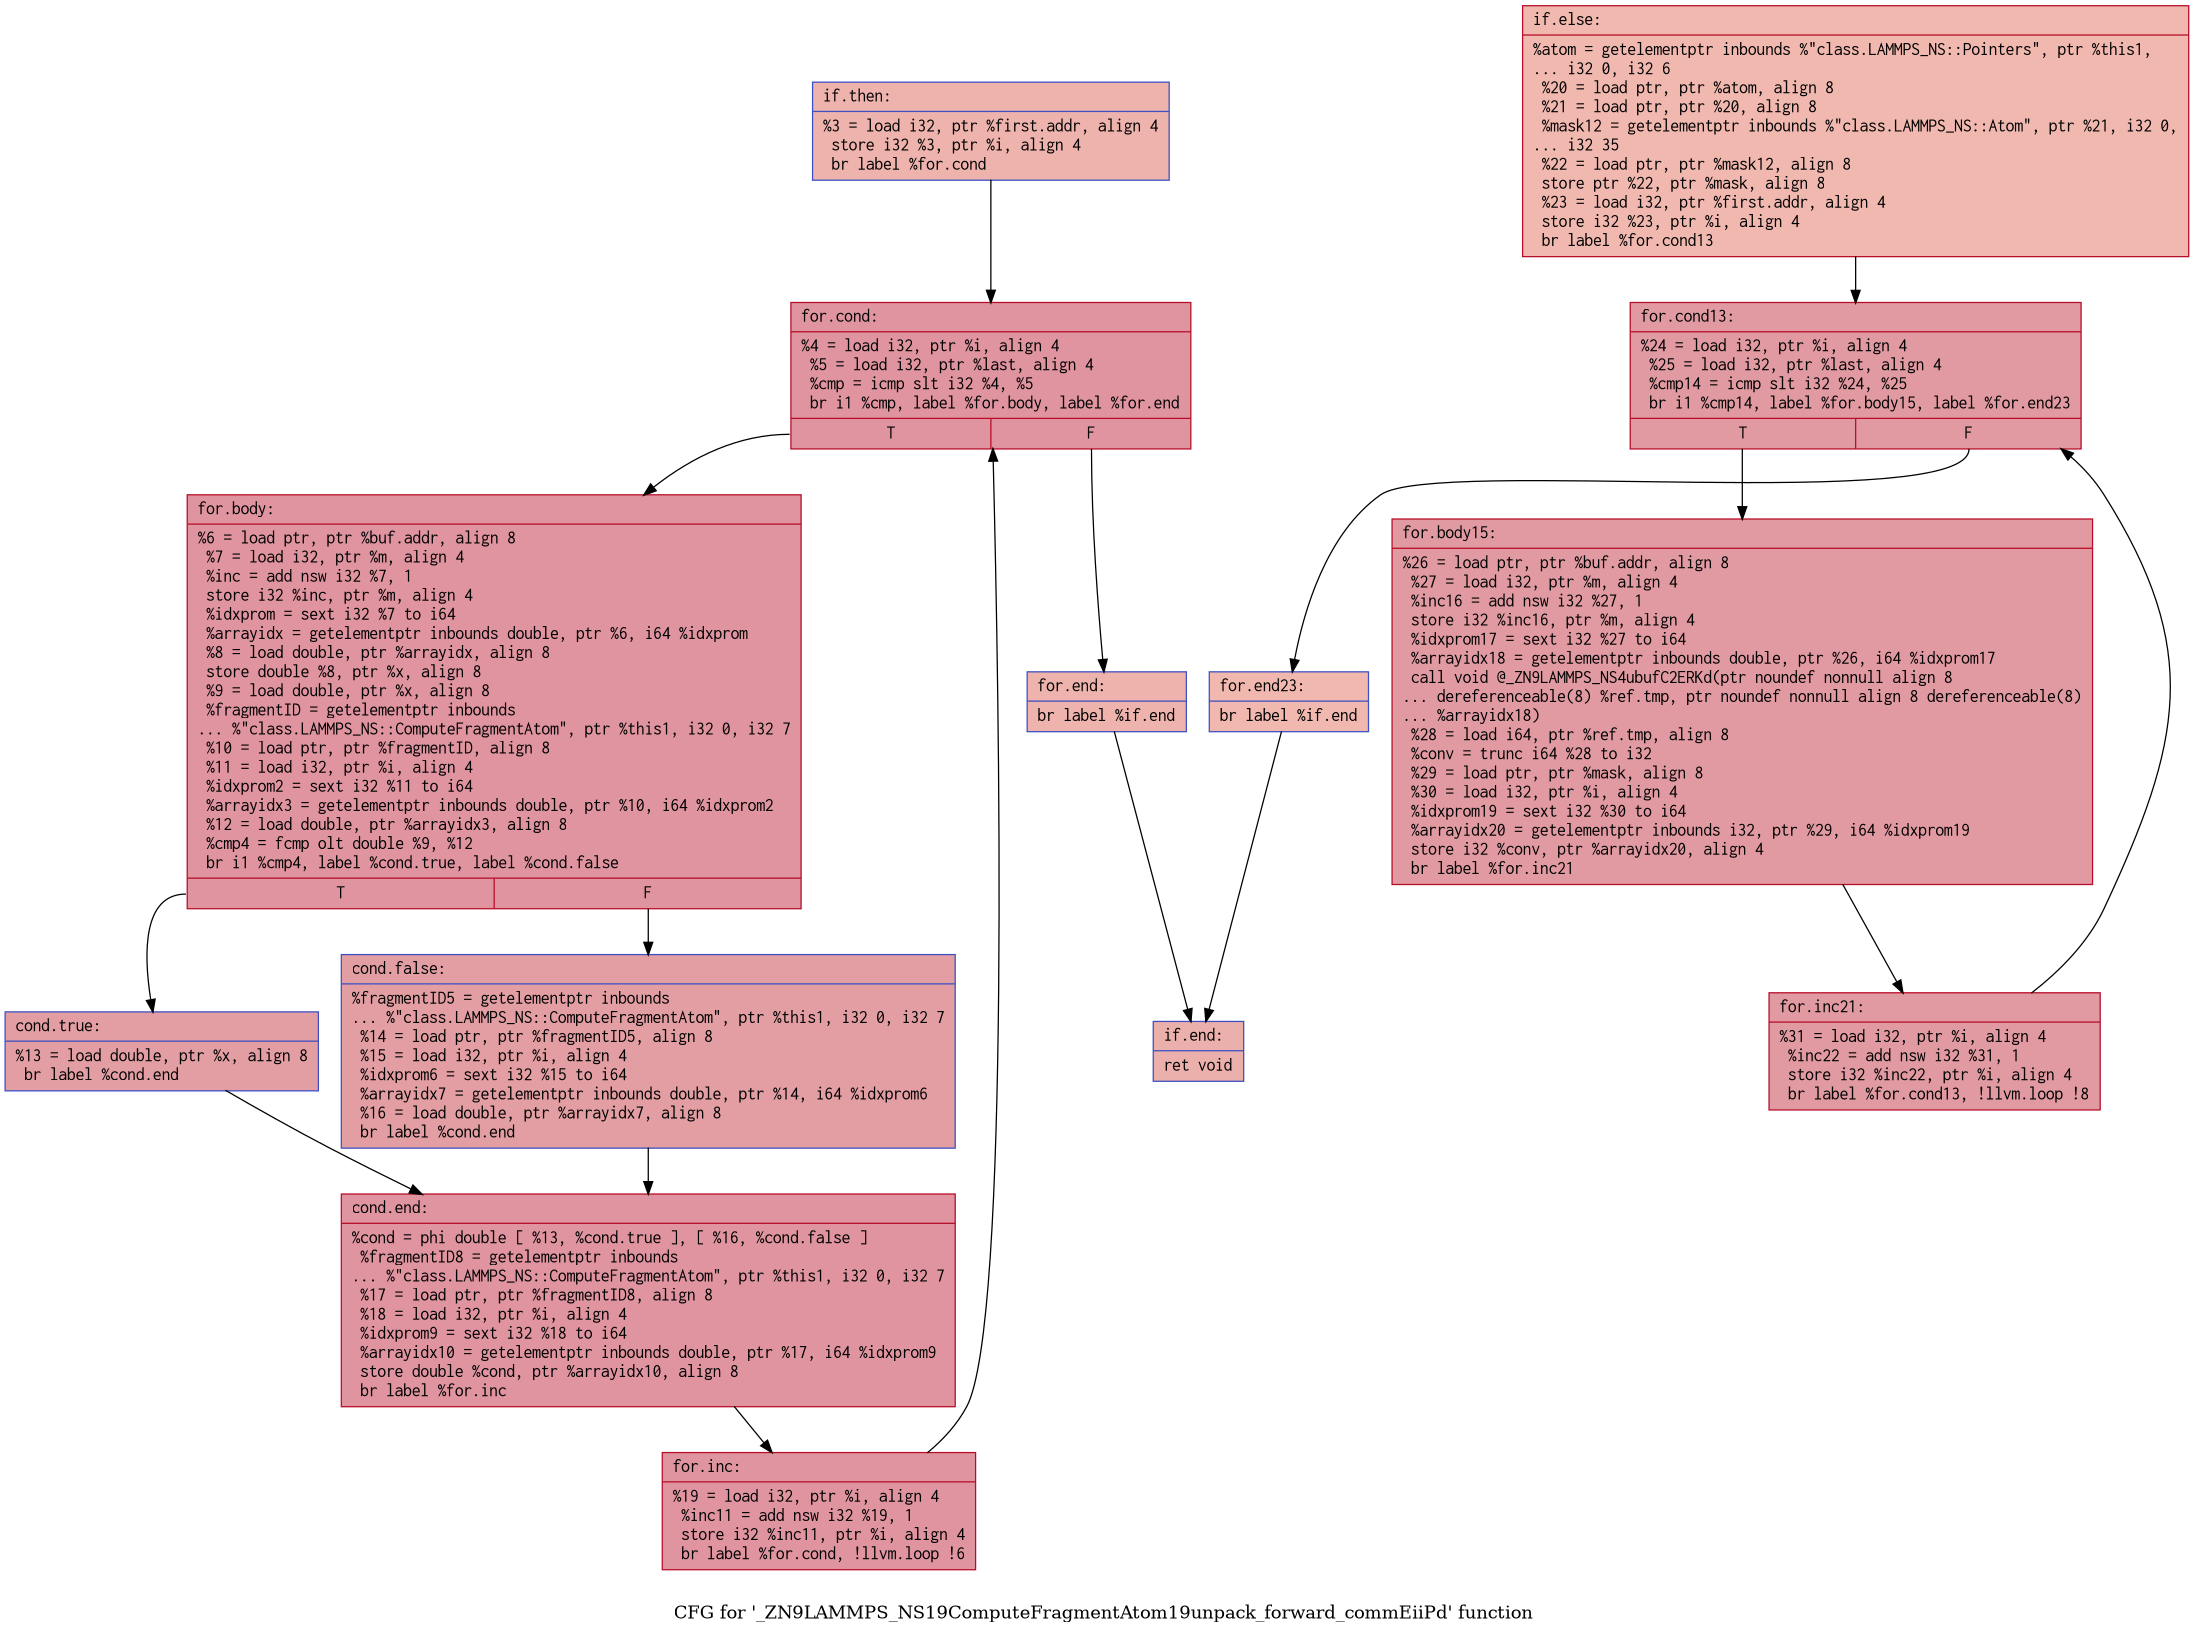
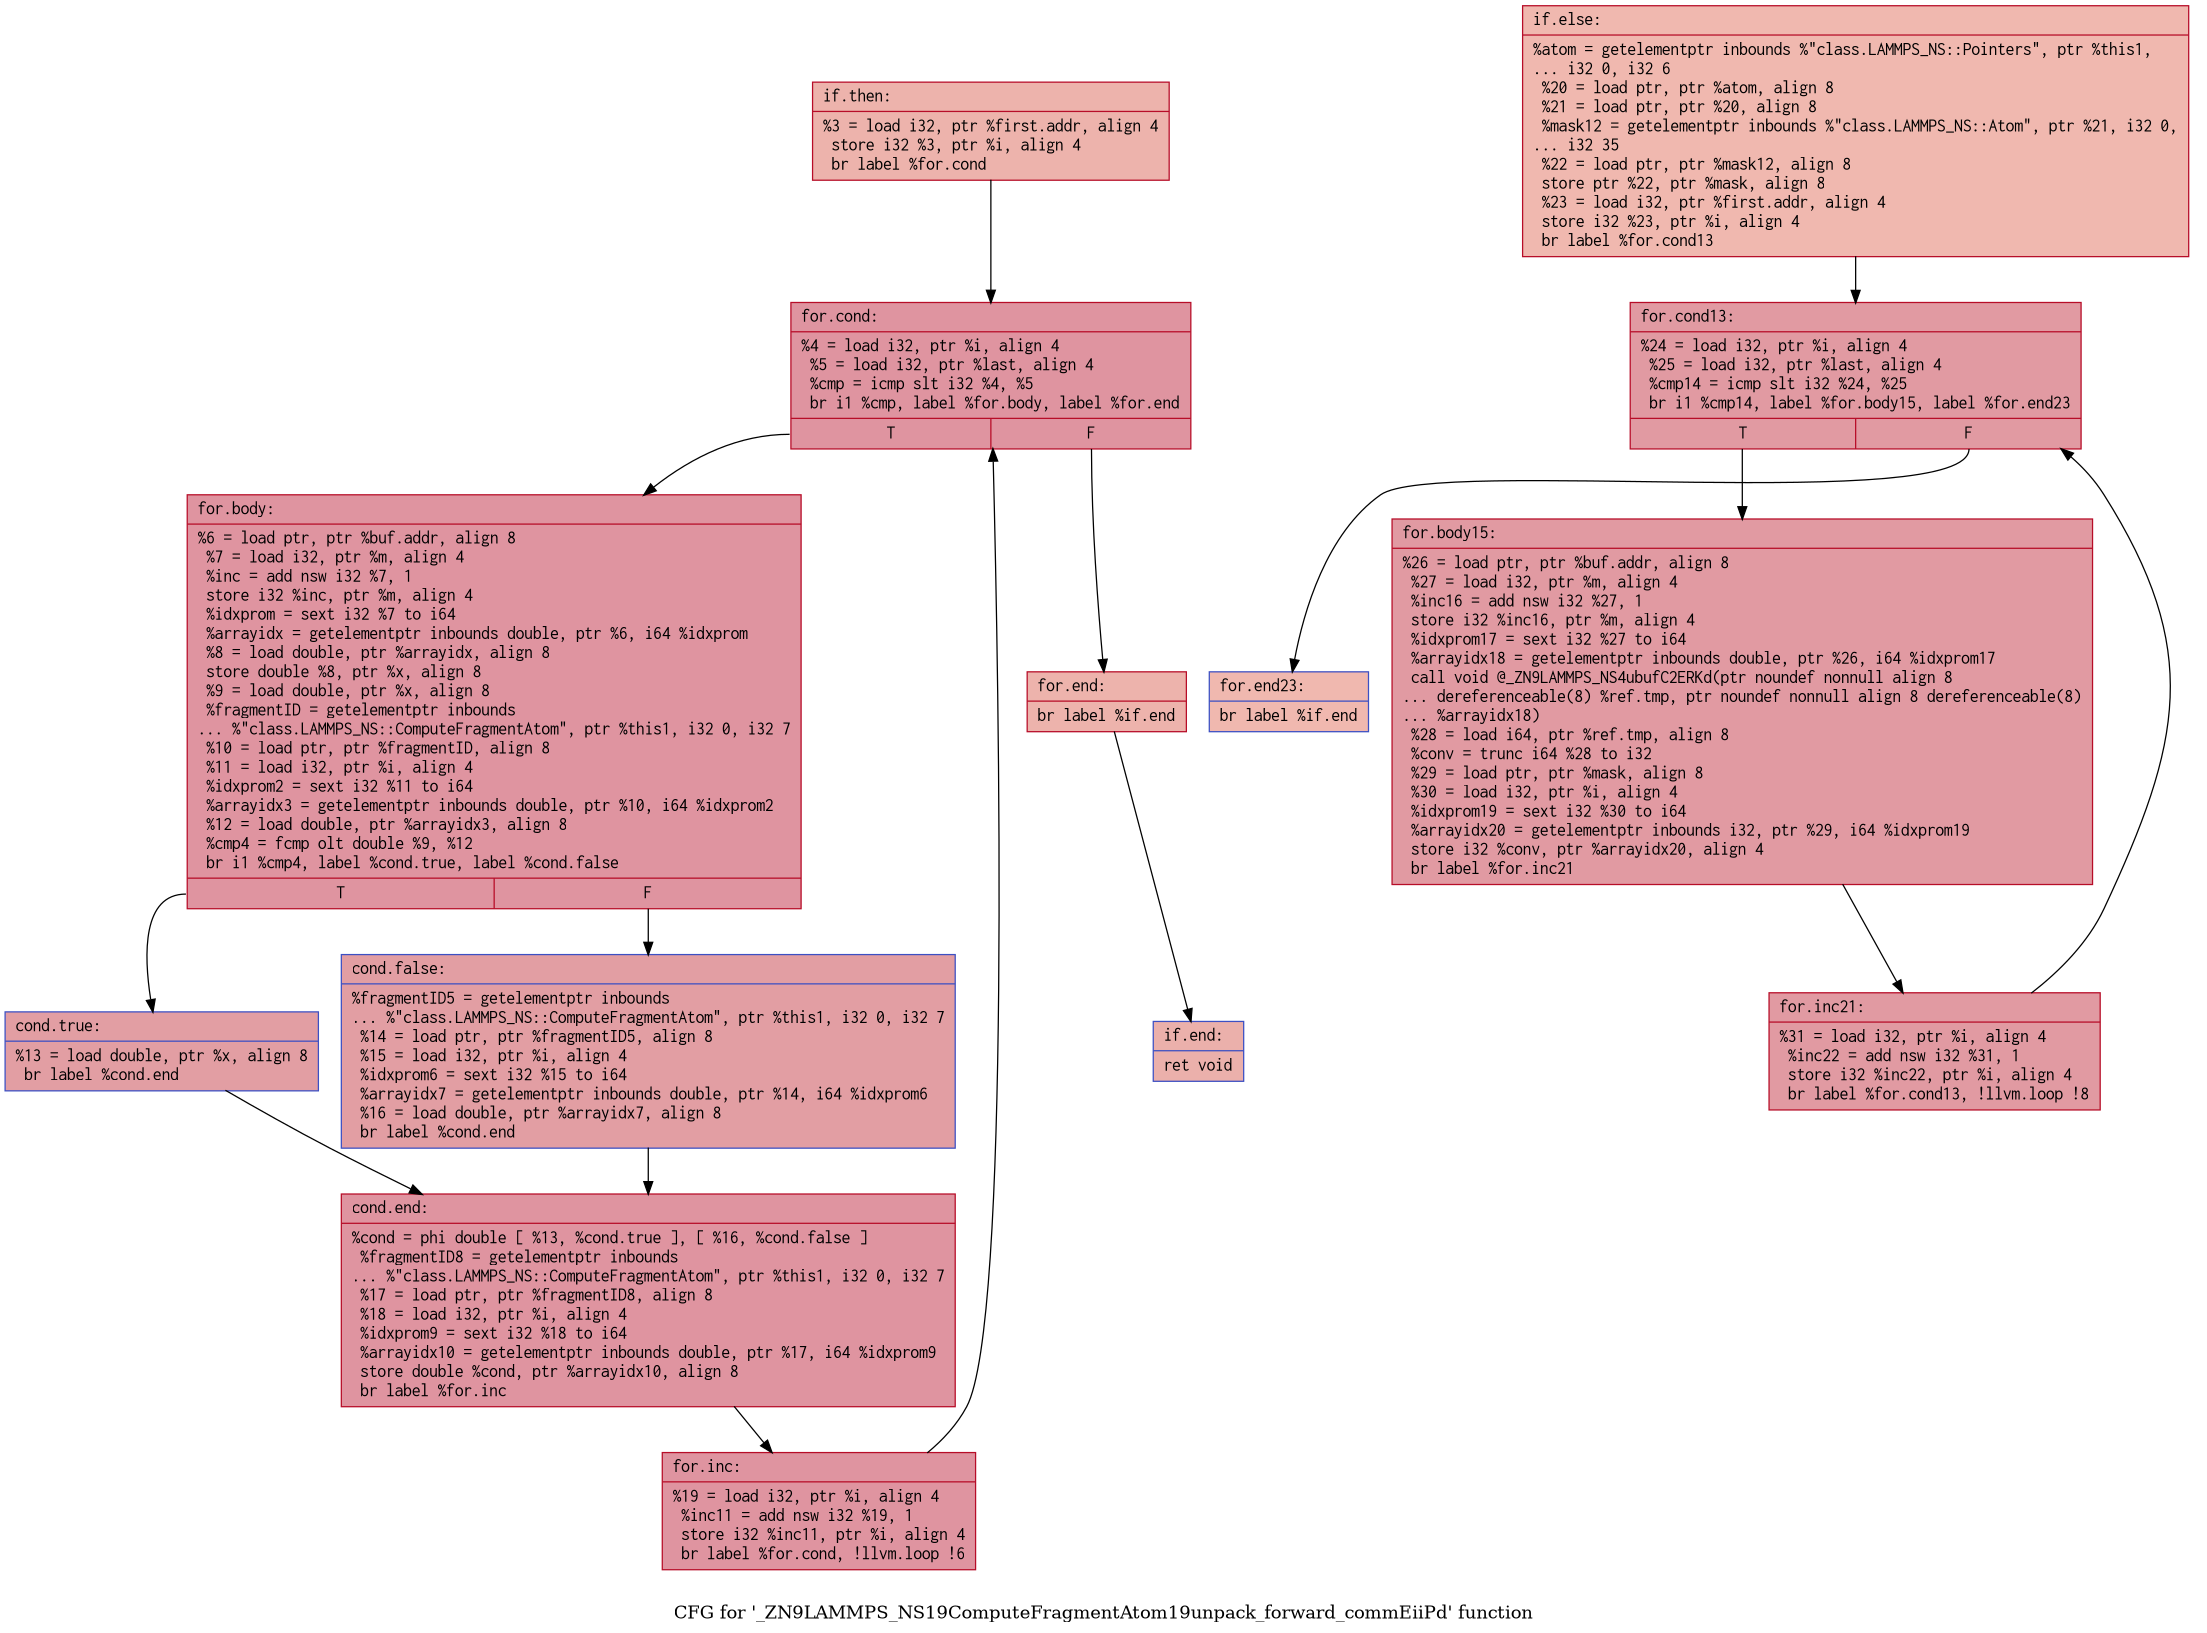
node "if.then:": color #3d50c3ff -> #b70d28ff
node "for.end:": color #3d50c3ff -> #b70d28ff
edge "for.end23:" -> "if.end:": removed
